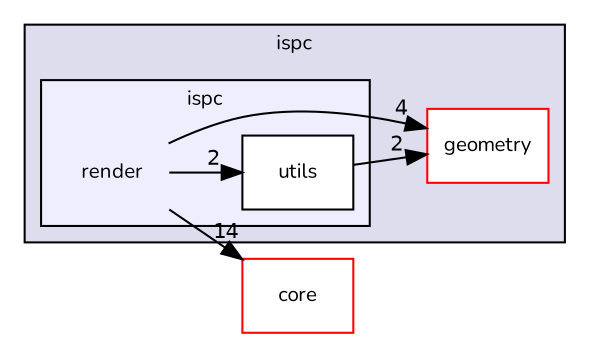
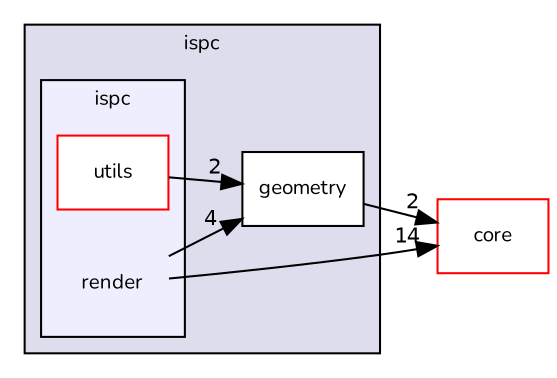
node "geometry": color red -> black
edge "render" -> "utils": removed
node "utils": color black -> red
edge "geometry" -> "core": added
